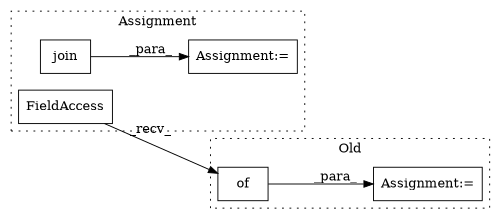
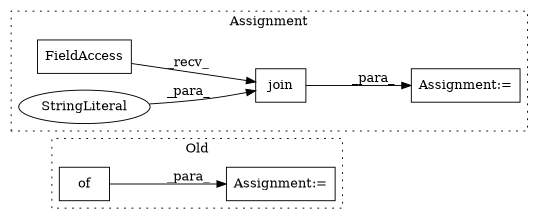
node "StringLiteral": added
edge "FieldAccess" -> "of": now "FieldAccess" -> "join"
